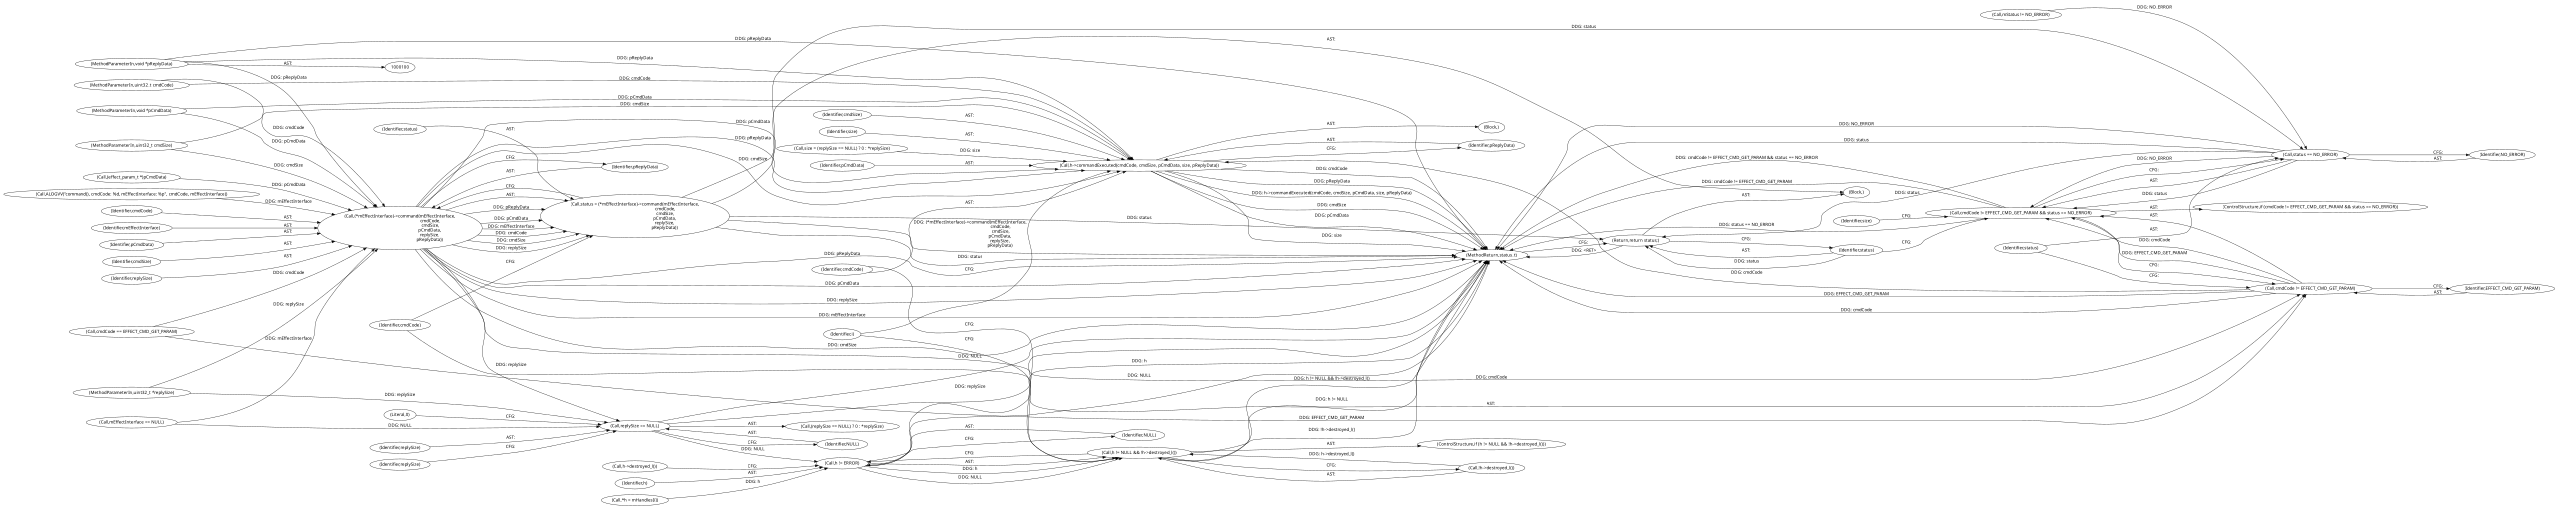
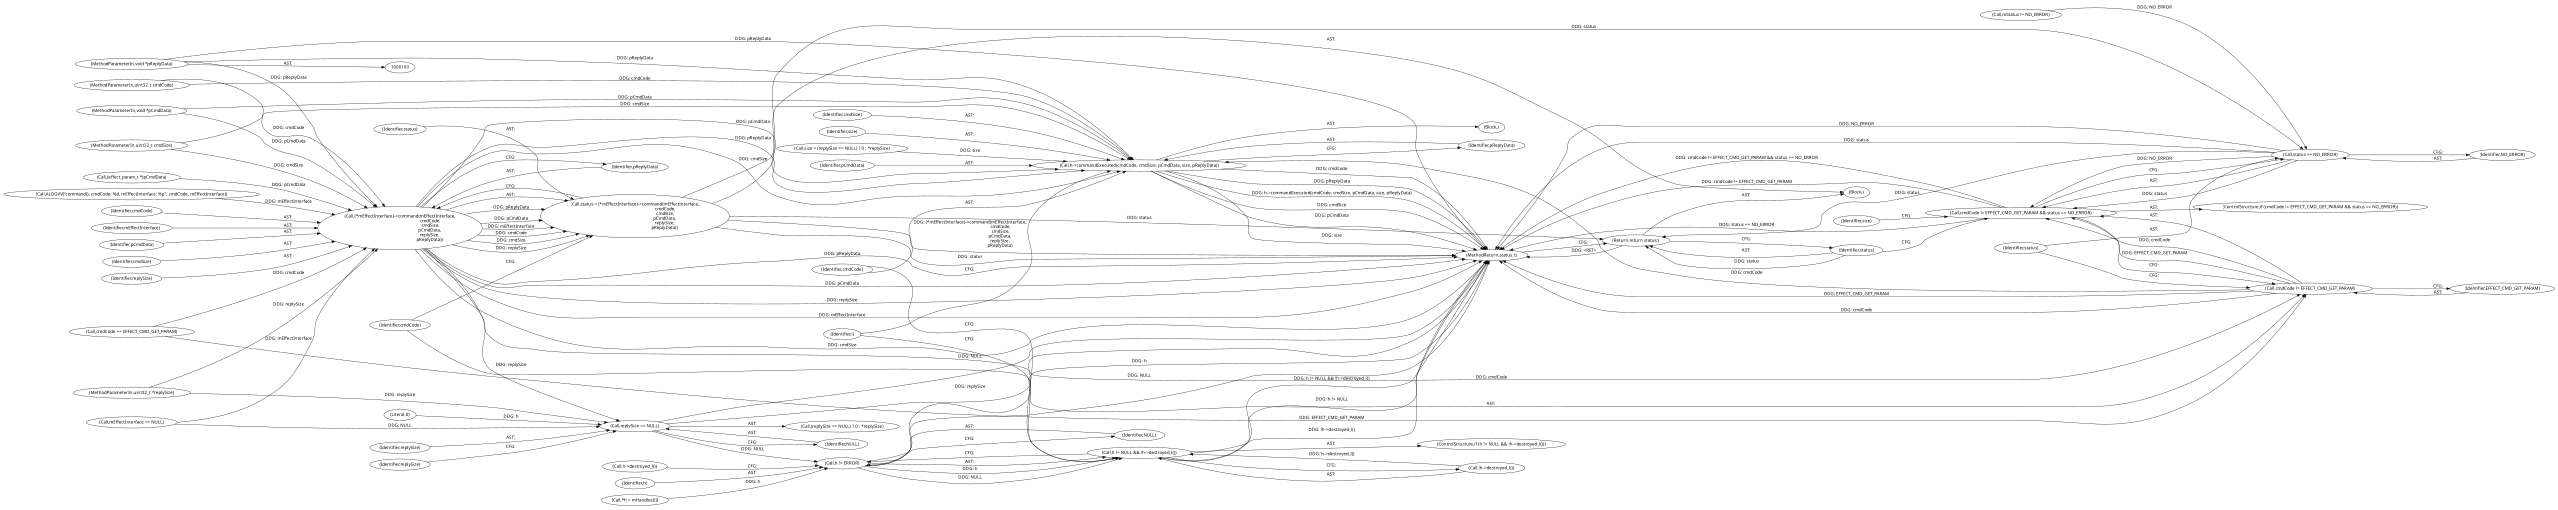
edge "(Literal,0)" -> "(Call,replySize == NULL)": label "CFG: " -> "DDG: h"
